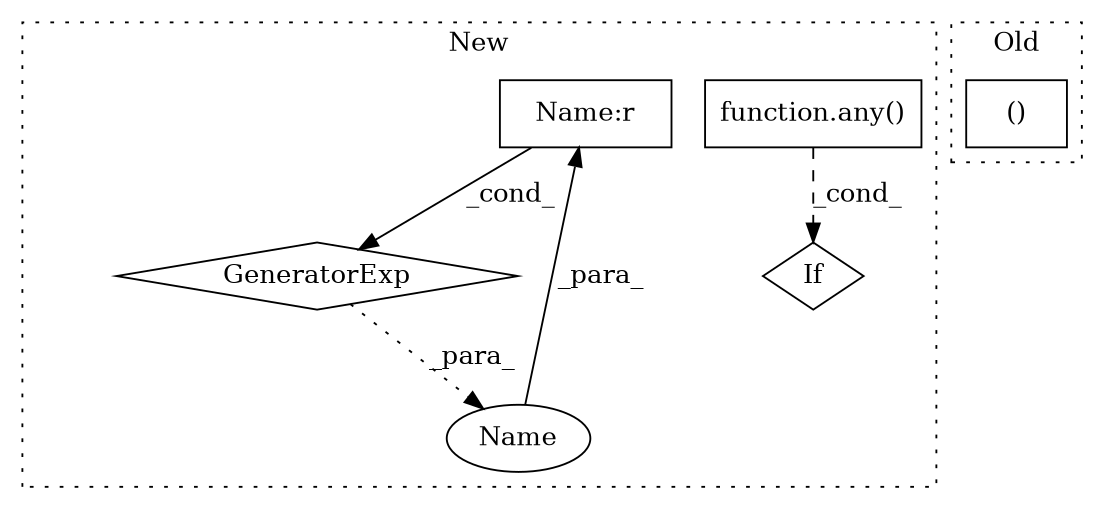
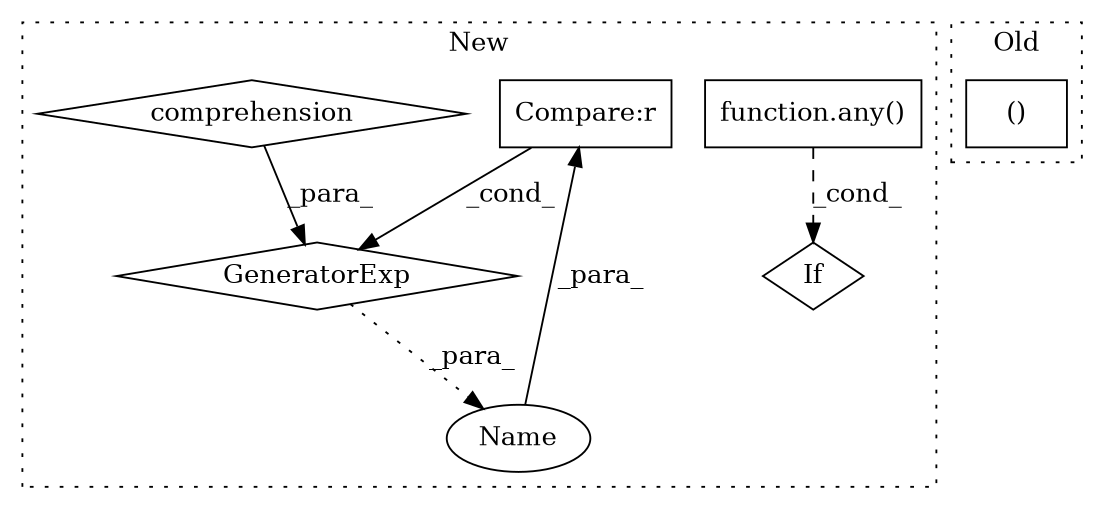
node "comprehension": added
node "Name:r": label "Name:r" -> "Compare:r"
